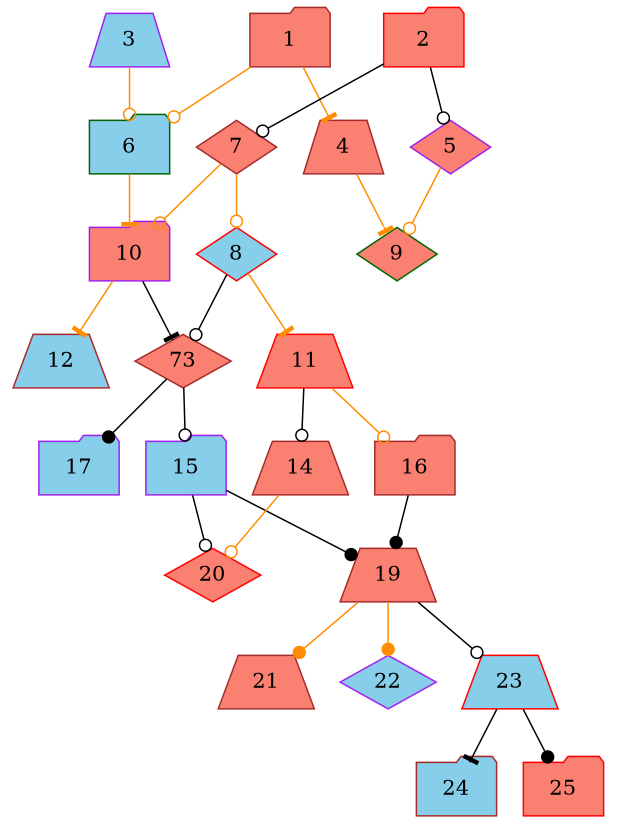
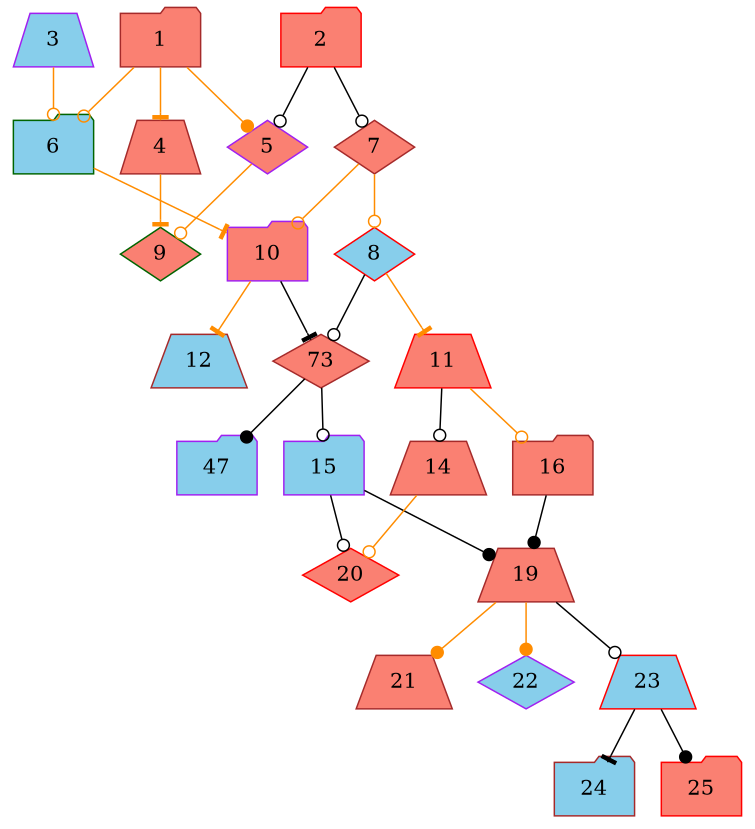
edge "1" -> "5": added
node "17": label "17" -> "47"
